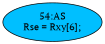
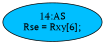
node "54:AS Rse = Rxy[6];": label "54:AS Rse = Rxy[6];" -> "14:AS Rse = Rxy[6];"
